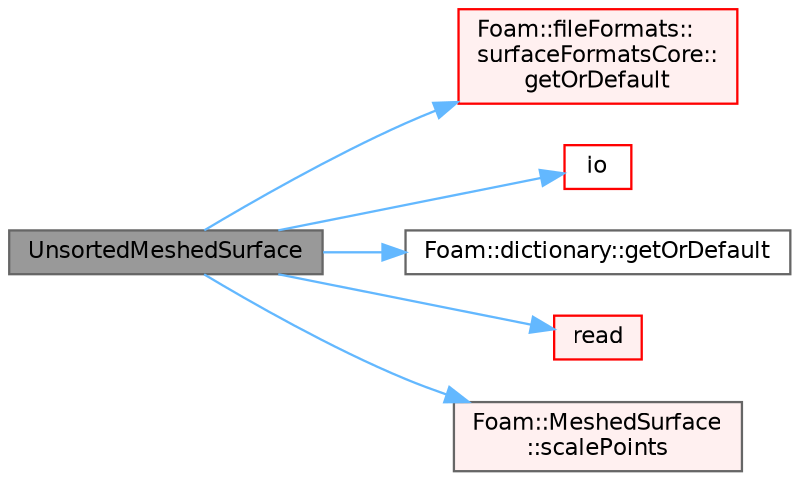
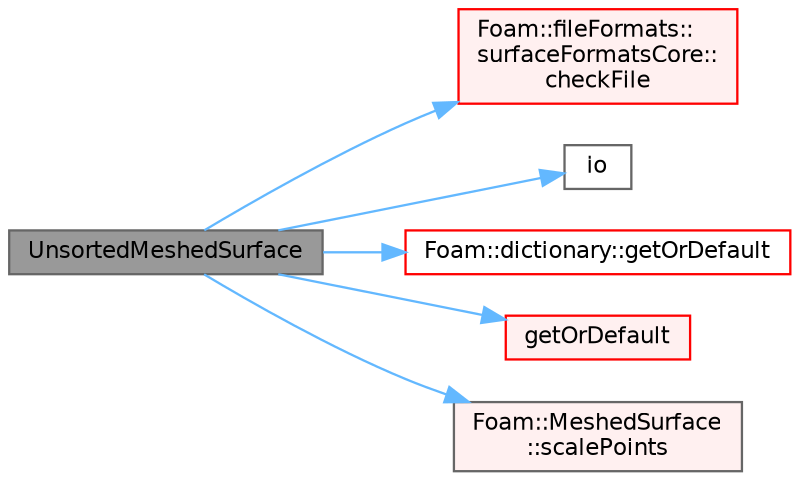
node "Foam::fileFormats:: surfaceFormatsCore:: getOrDefault": label "Foam::fileFormats:: surfaceFormatsCore:: getOrDefault" -> "Foam::fileFormats:: surfaceFormatsCore:: checkFile"
node "io": color red -> grey40
node "Foam::dictionary::getOrDefault": color grey40 -> red
node "read": label "read" -> "getOrDefault"
